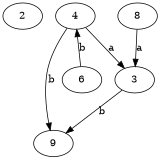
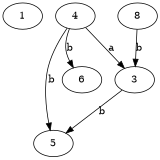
node "2": label "2" -> "1"
edge "8" -> "3": label "a" -> "b"
edge "6" -> "4": reversed
node "9": label "9" -> "5"
